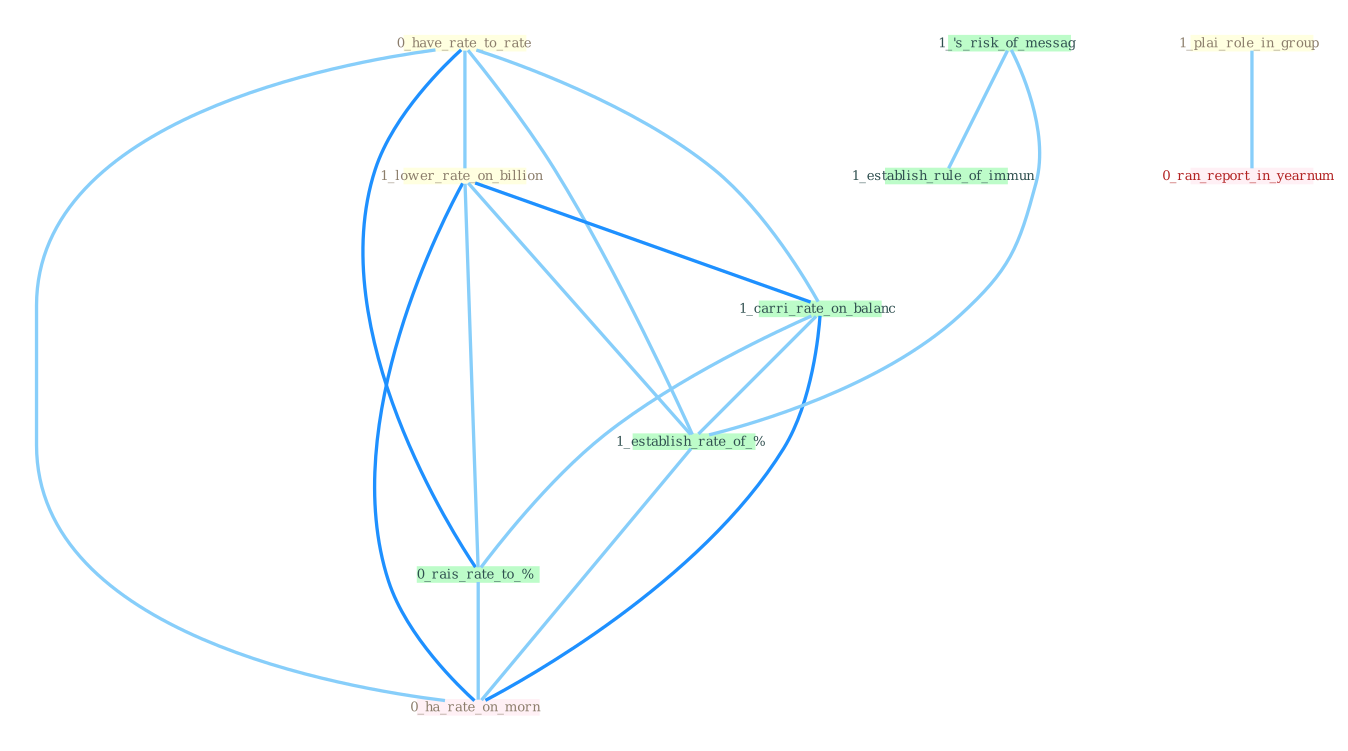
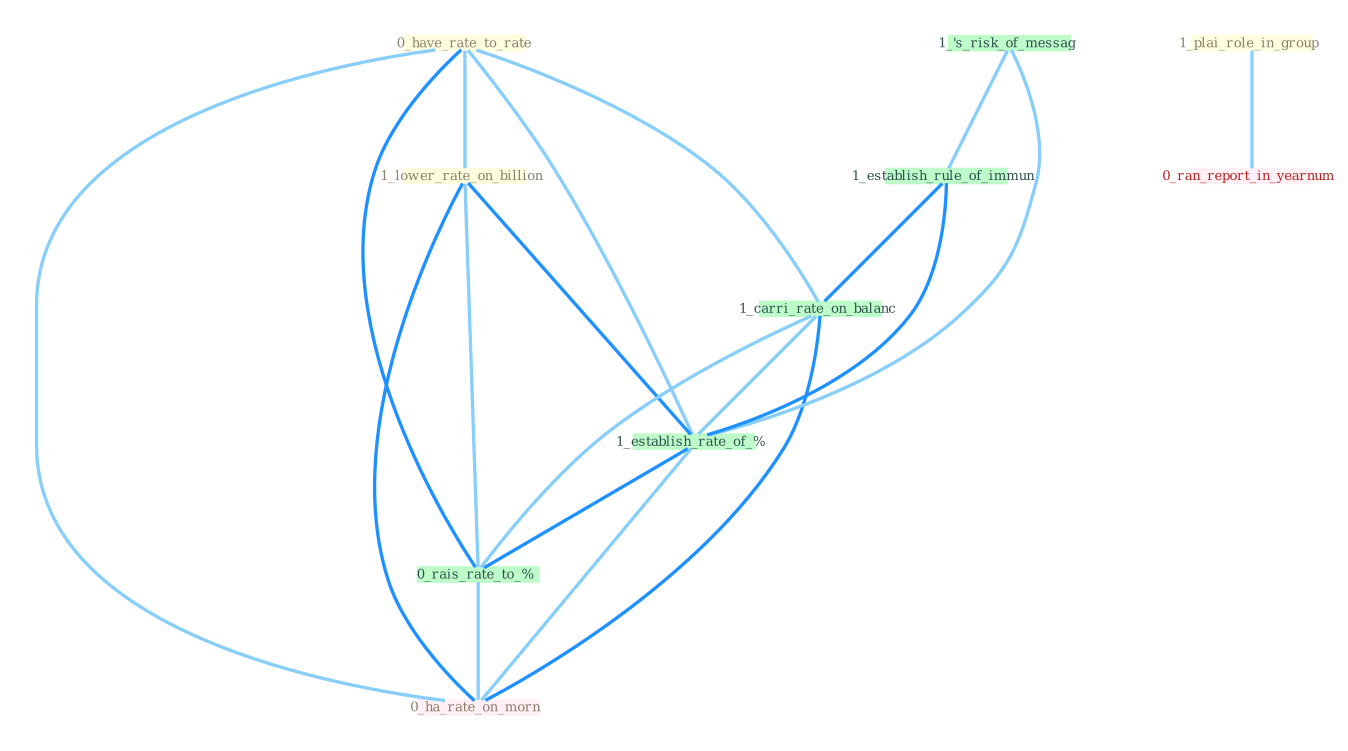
edge "1_lower_rate_on_billion" -- "1_carri_rate_on_balanc": now "1_establish_rule_of_immun" -- "1_carri_rate_on_balanc"
edge "1_lower_rate_on_billion" -- "1_establish_rate_of_%": color #87cefa -> #1e90ff
edge "1_establish_rule_of_immun" -- "1_establish_rate_of_%": added
edge "1_establish_rate_of_%" -- "0_rais_rate_to_%": added
